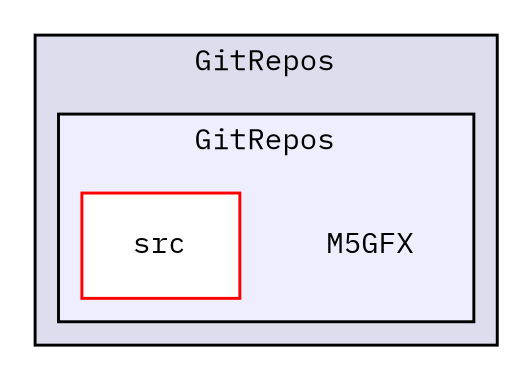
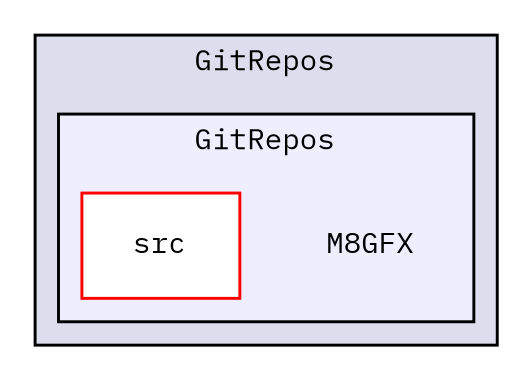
node "M5GFX": label "M5GFX" -> "M8GFX"
